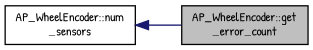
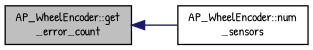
edge "AP_WheelEncoder::get _error_count" -> "AP_WheelEncoder::num _sensors": reversed
